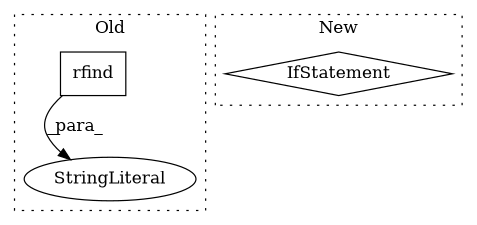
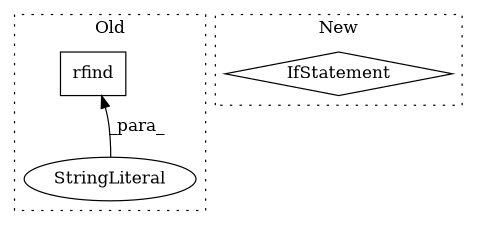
edge "rfind" -> "StringLiteral": reversed
